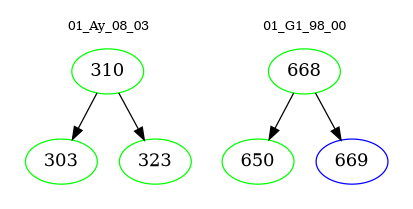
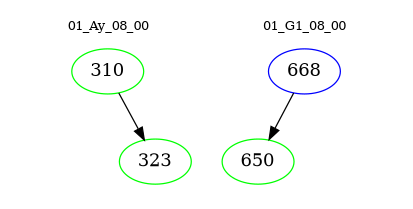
cluster "01_Ay_08_03": label "01_Ay_08_03" -> "01_Ay_08_00"
cluster "01_G1_98_00": label "01_G1_98_00" -> "01_G1_08_00"
node "668": color green -> blue
node "303": removed
node "669": removed
